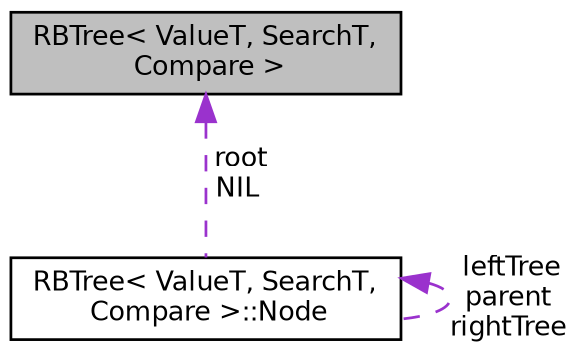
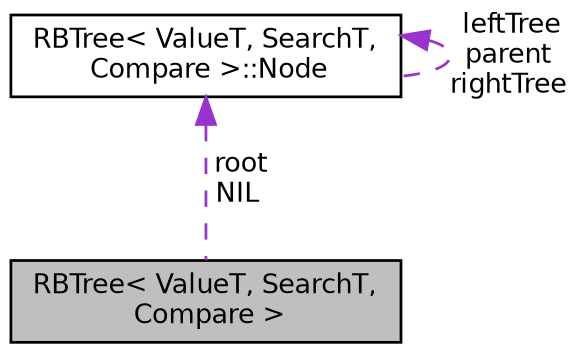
edge "RBTree< ValueT, SearchT, Compare >::Node" -> "RBTree< ValueT, SearchT, Compare >": reversed
